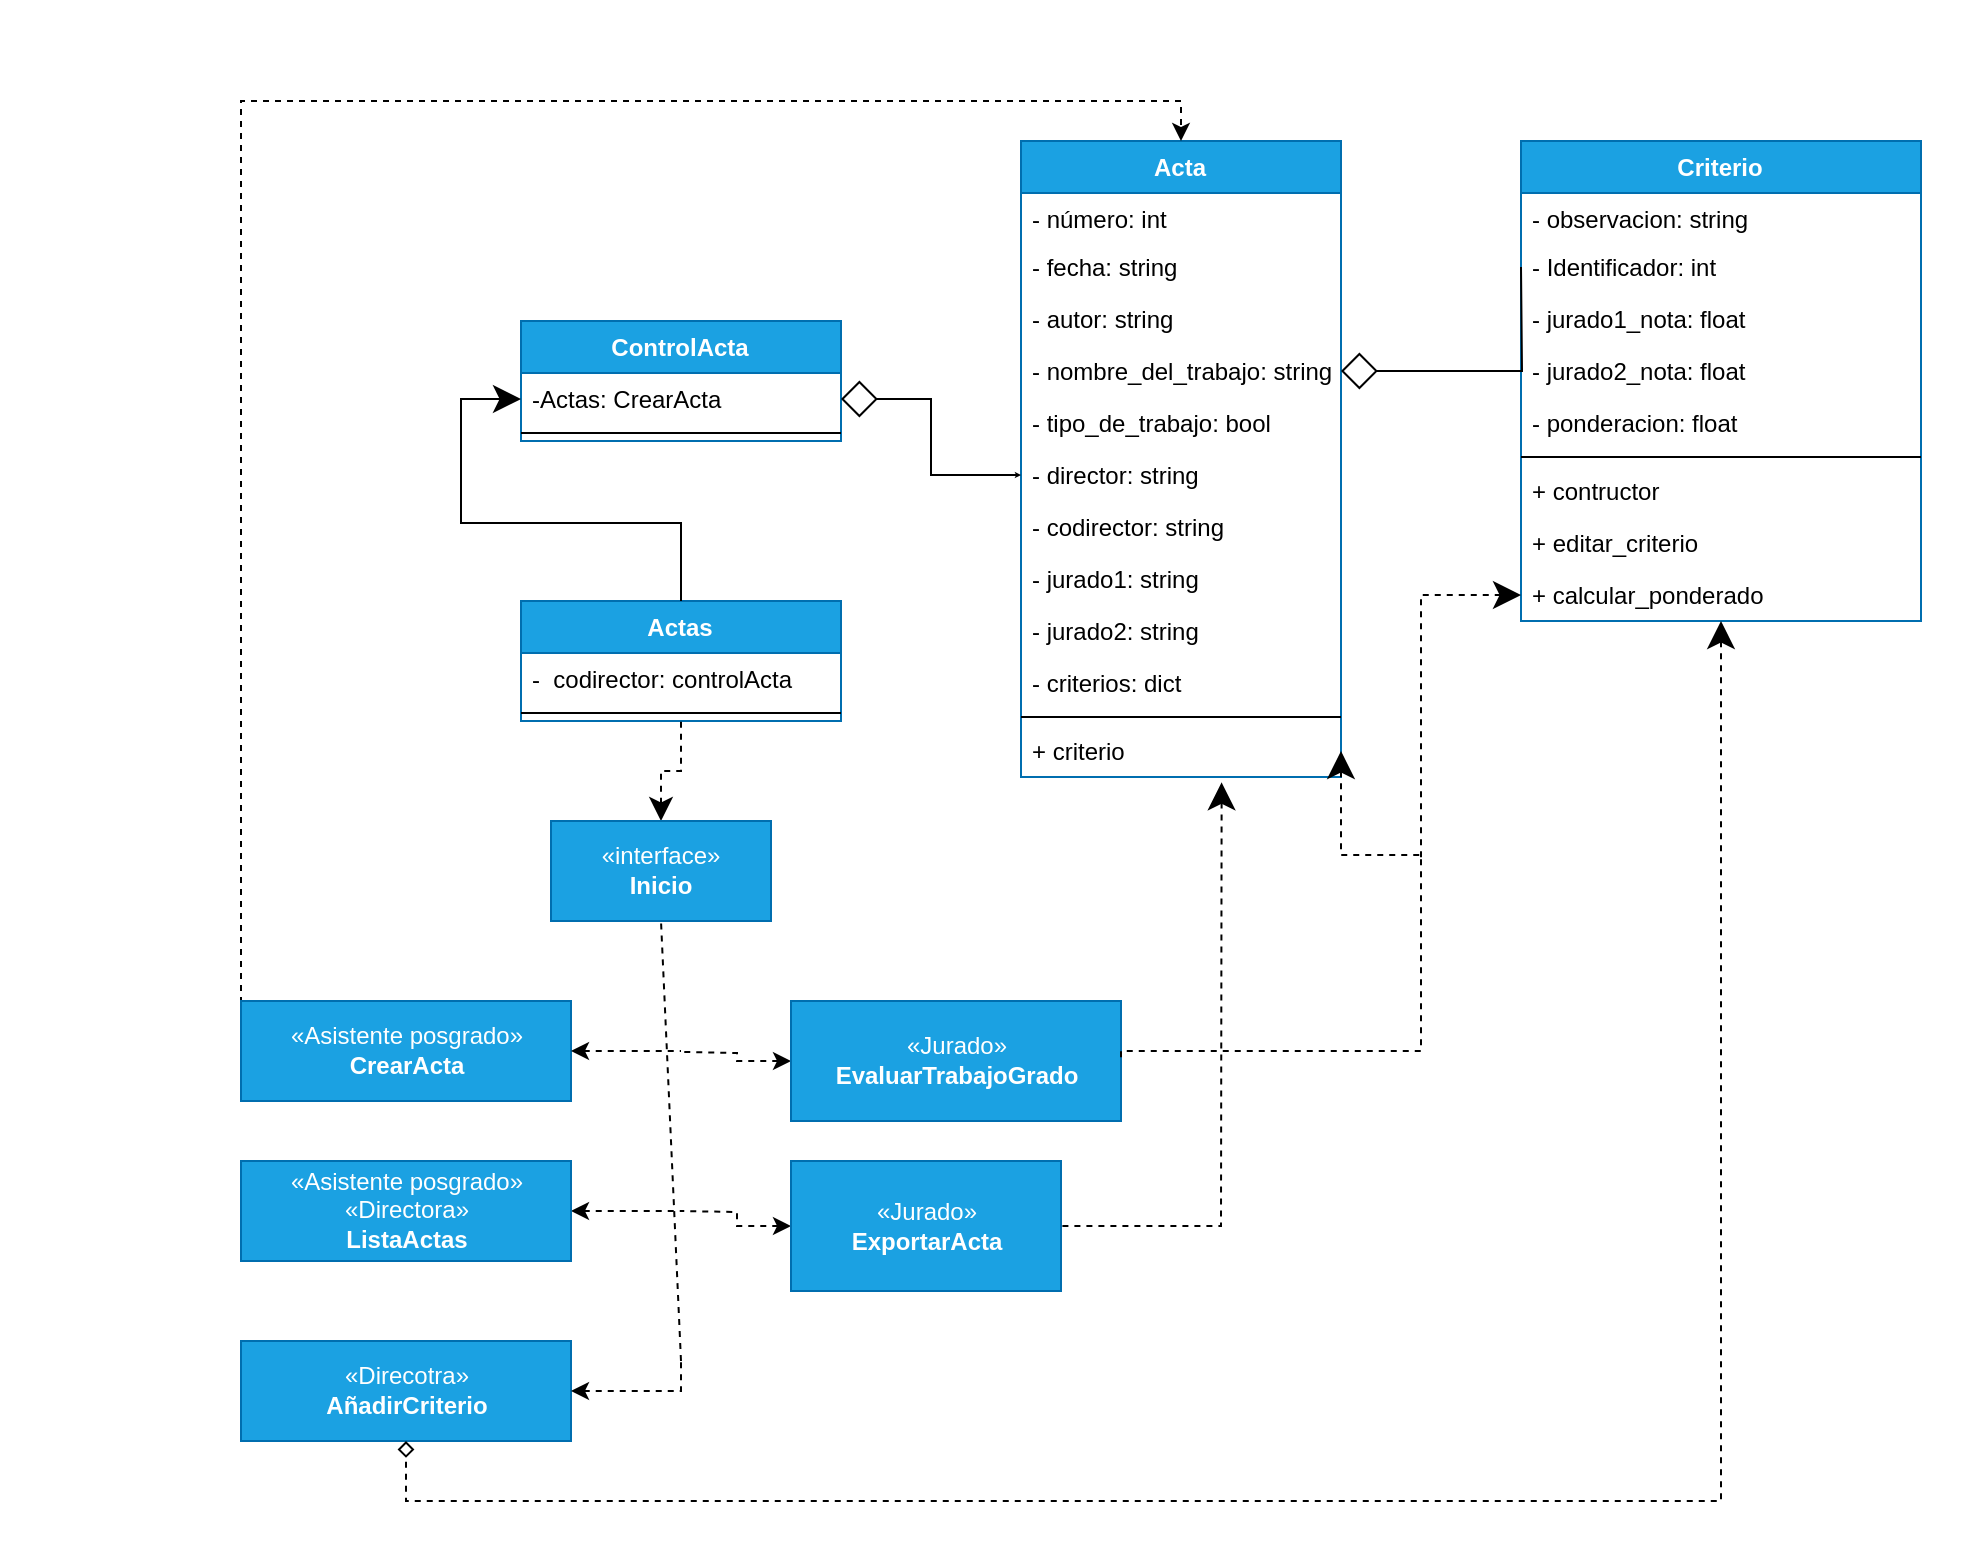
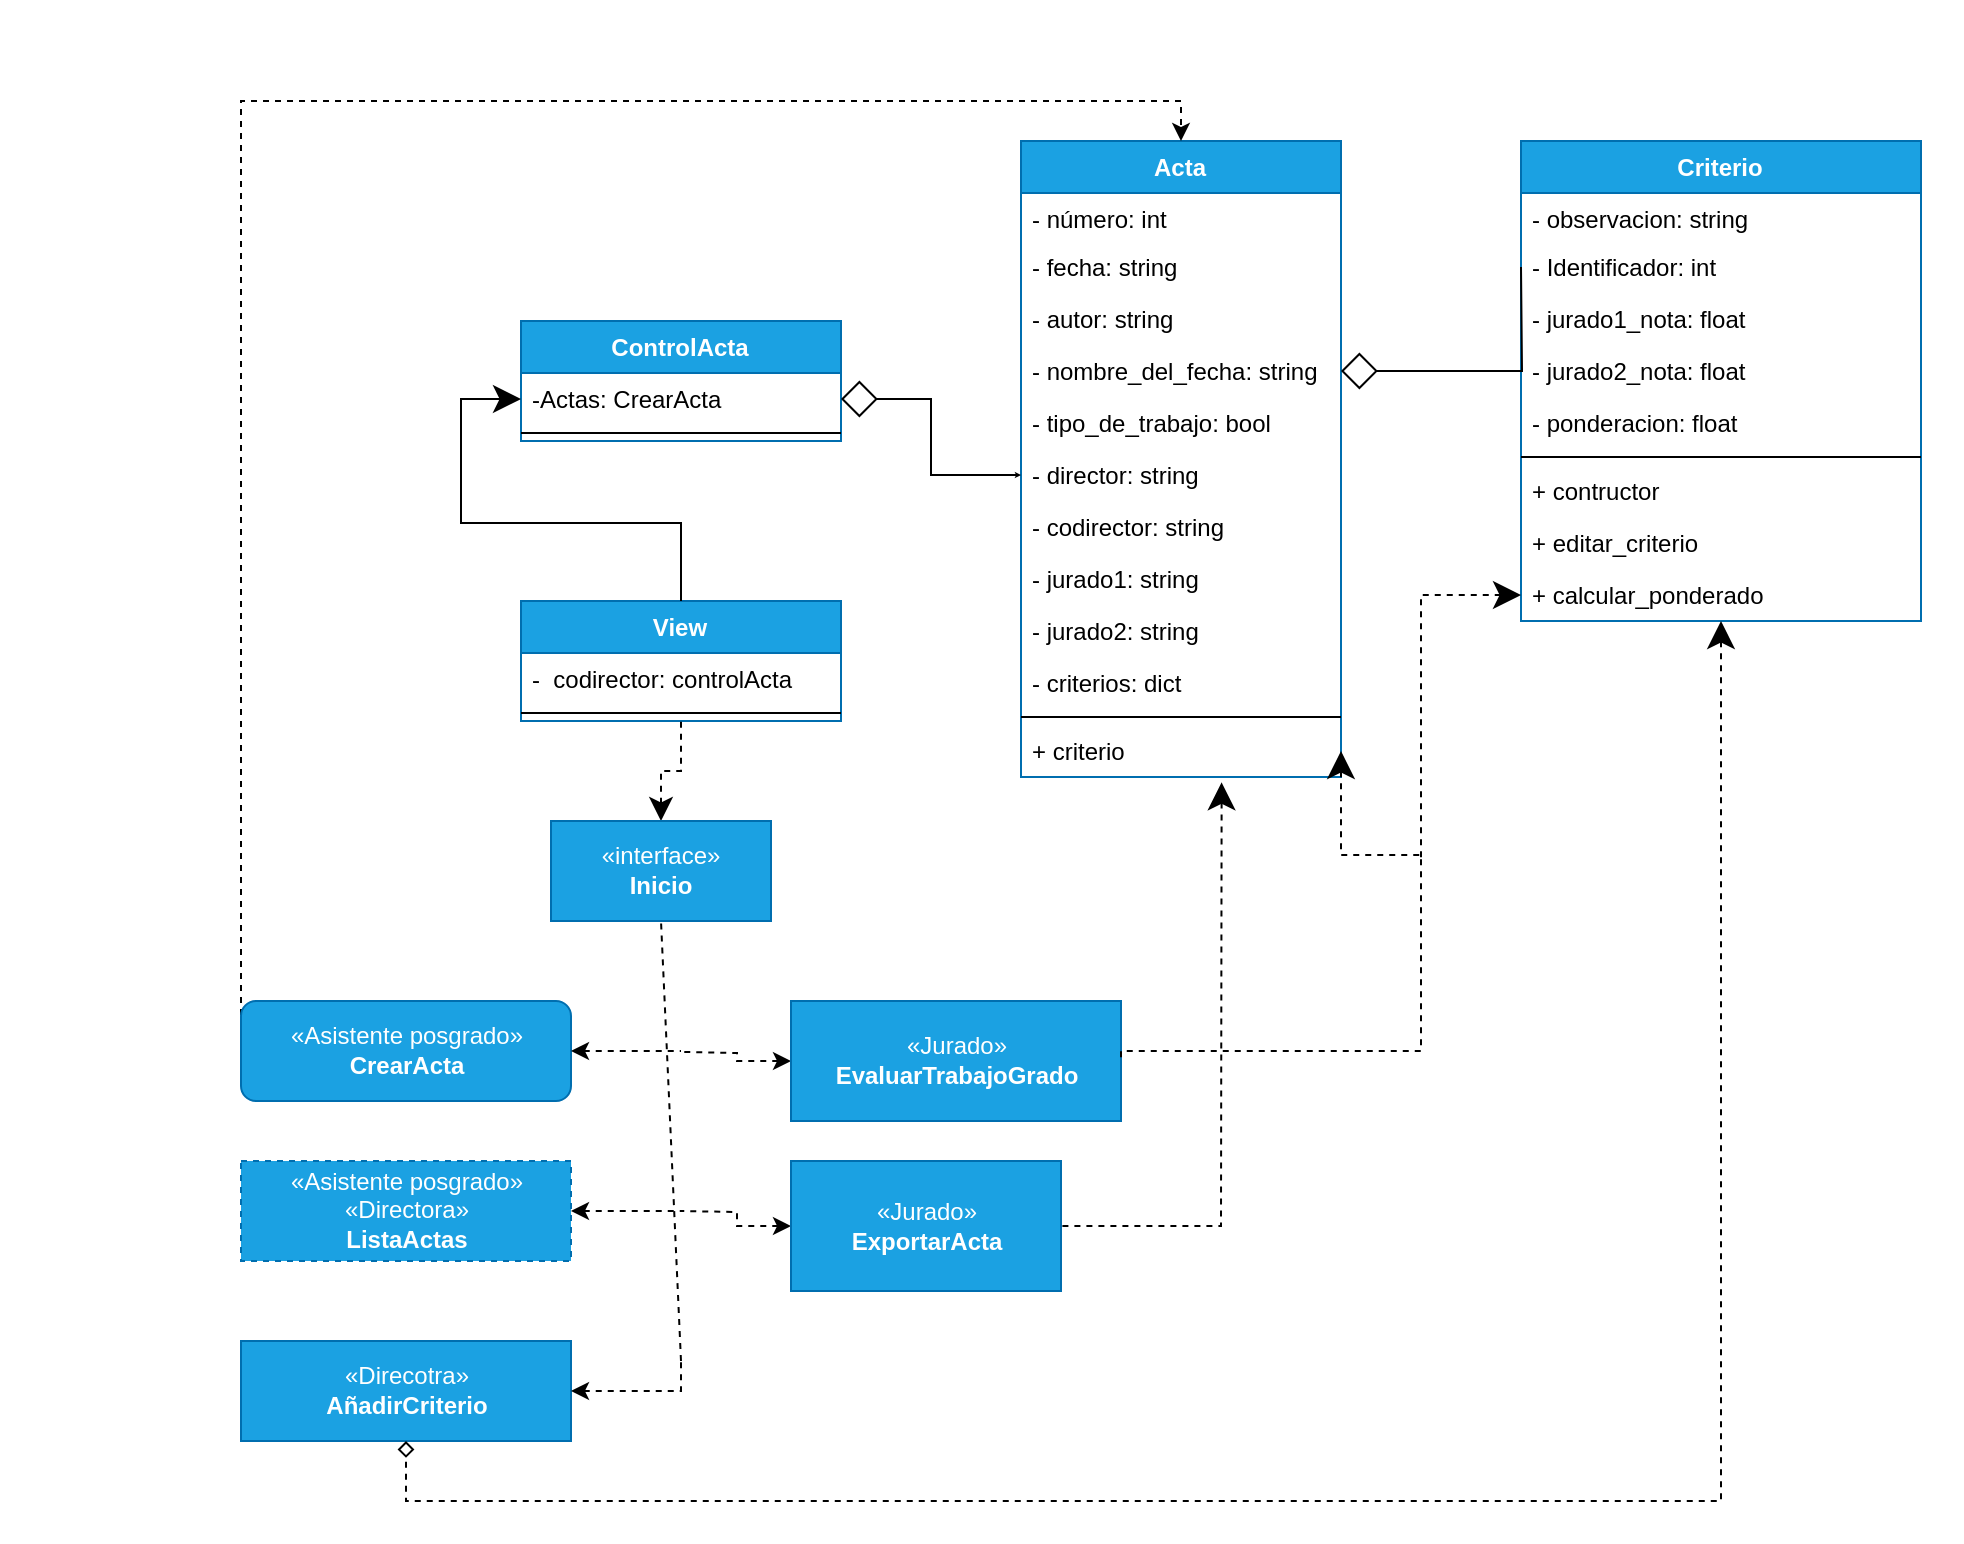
node "- nombre_del_trabajo: string": label "- nombre_del_trabajo: string" -> "- nombre_del_fecha: string"
node "Actas": label "Actas" -> "View"
node "«Asistente posgrado» CrearActa": shape rectangle -> rounded rectangle
node "«Asistente posgrado» «Directora» ListaActas": style solid -> dashed
